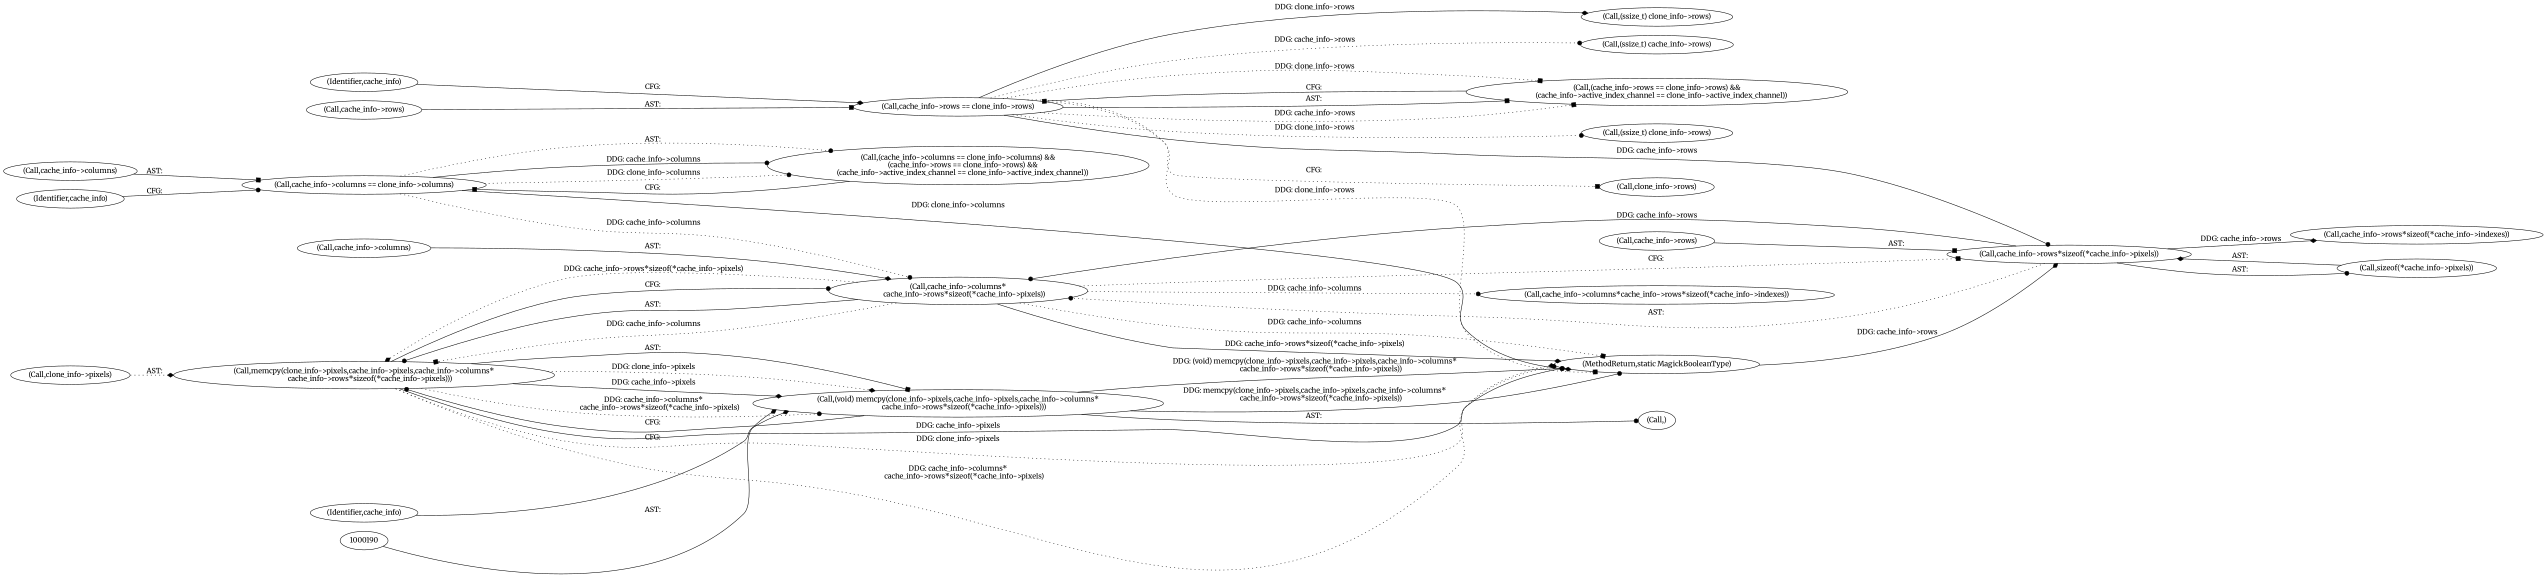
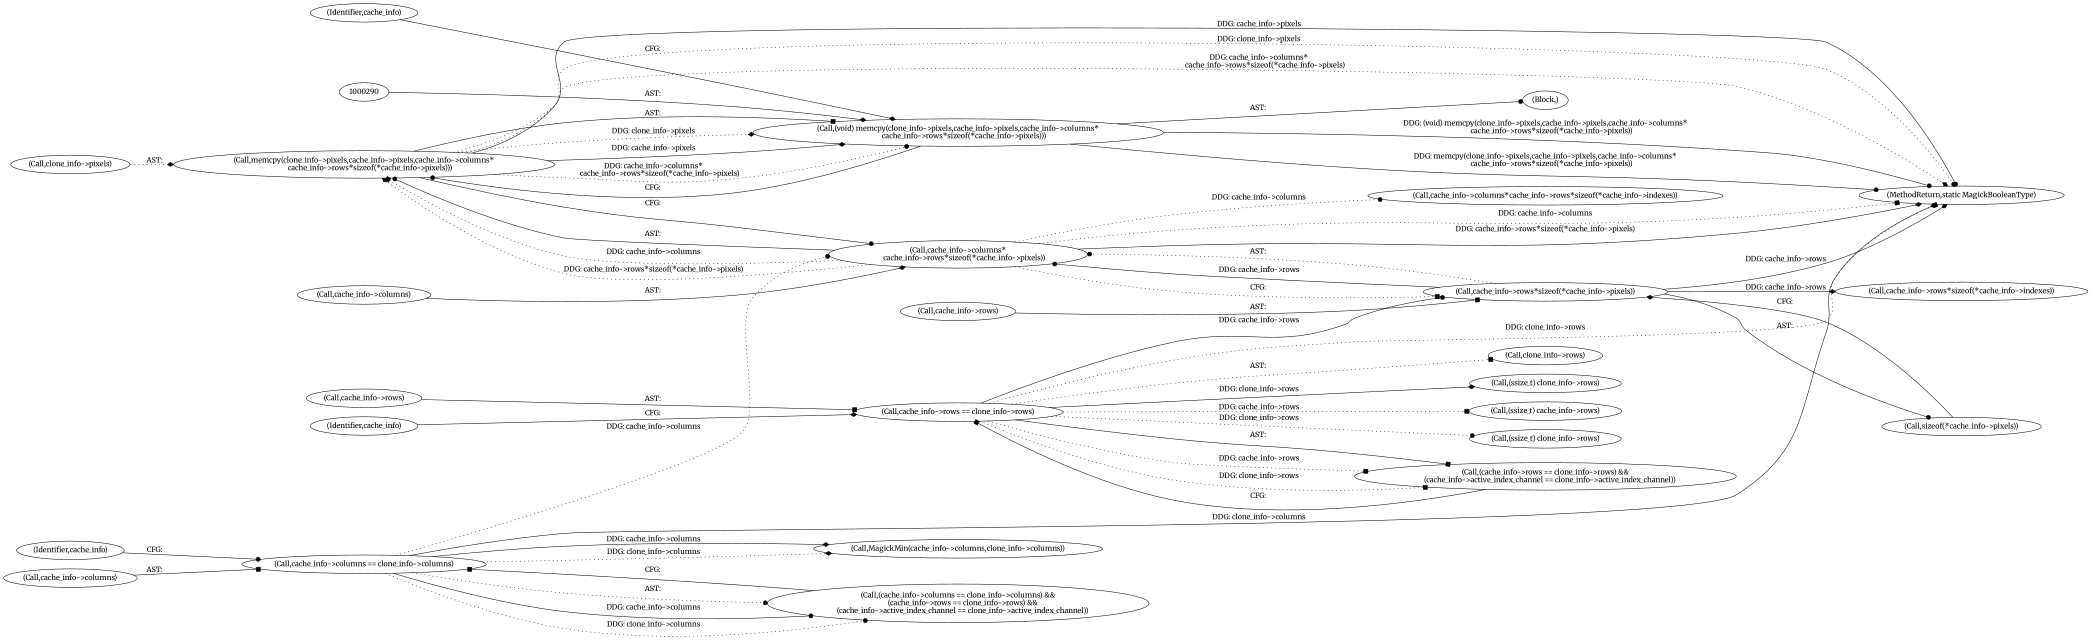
edge "(Call,cache_info->rows == clone_info->rows)" -> "(Call,(ssize_t) cache_info->rows)": arrowhead dot -> box
edge "(Call,cache_info->rows == clone_info->rows)" -> "(Call,clone_info->rows)": label "CFG: " -> "AST: "
edge "(Call,sizeof(*cache_info->pixels))" -> "(Call,cache_info->rows*sizeof(*cache_info->pixels))": label "AST: " -> "CFG: "
edge "(MethodReturn,static MagickBooleanType)" -> "(Call,cache_info->rows*sizeof(*cache_info->pixels))": reversed
node "(Call,)": label "(Call,)" -> "(Block,)"
node "1000190": label "1000190" -> "1000290"
node "(Call,MagickMin(cache_info->columns,clone_info->columns))": added
